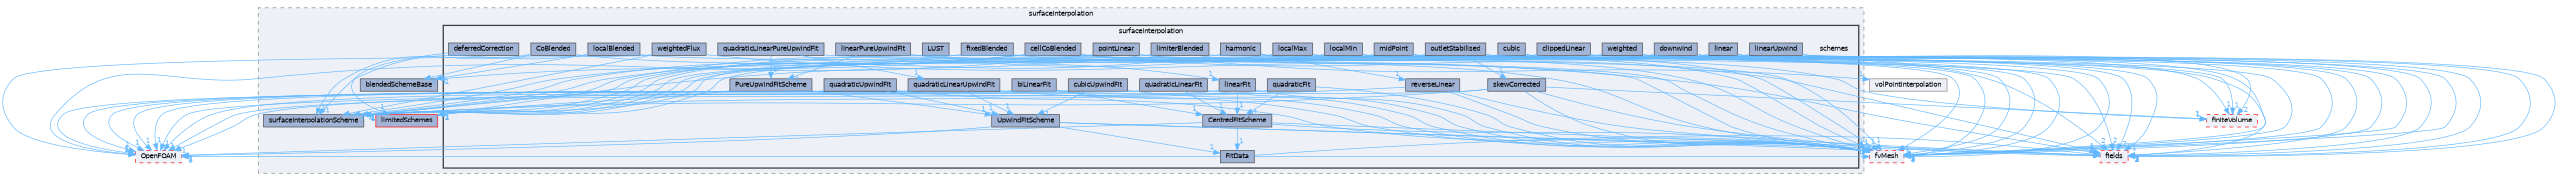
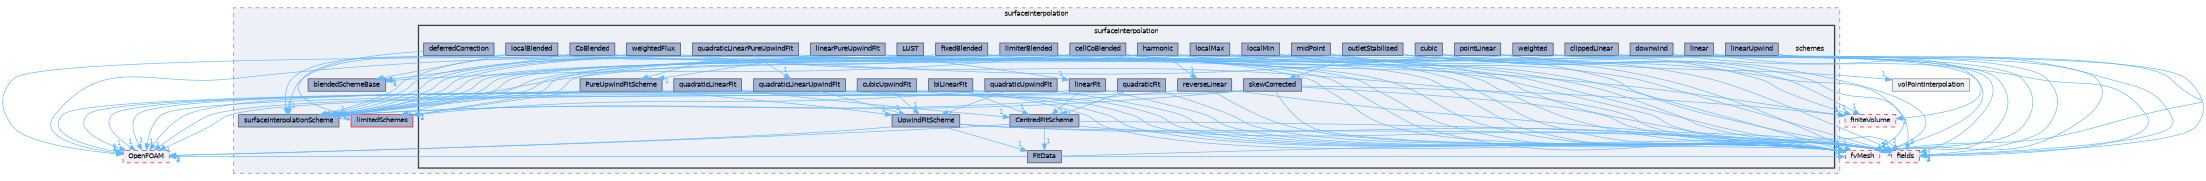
edge "harmonic" -> "fvMesh": removed
edge "quadraticUpwindFit" -> "OpenFOAM": now "quadraticUpwindFit" -> "limitedSchemes"
